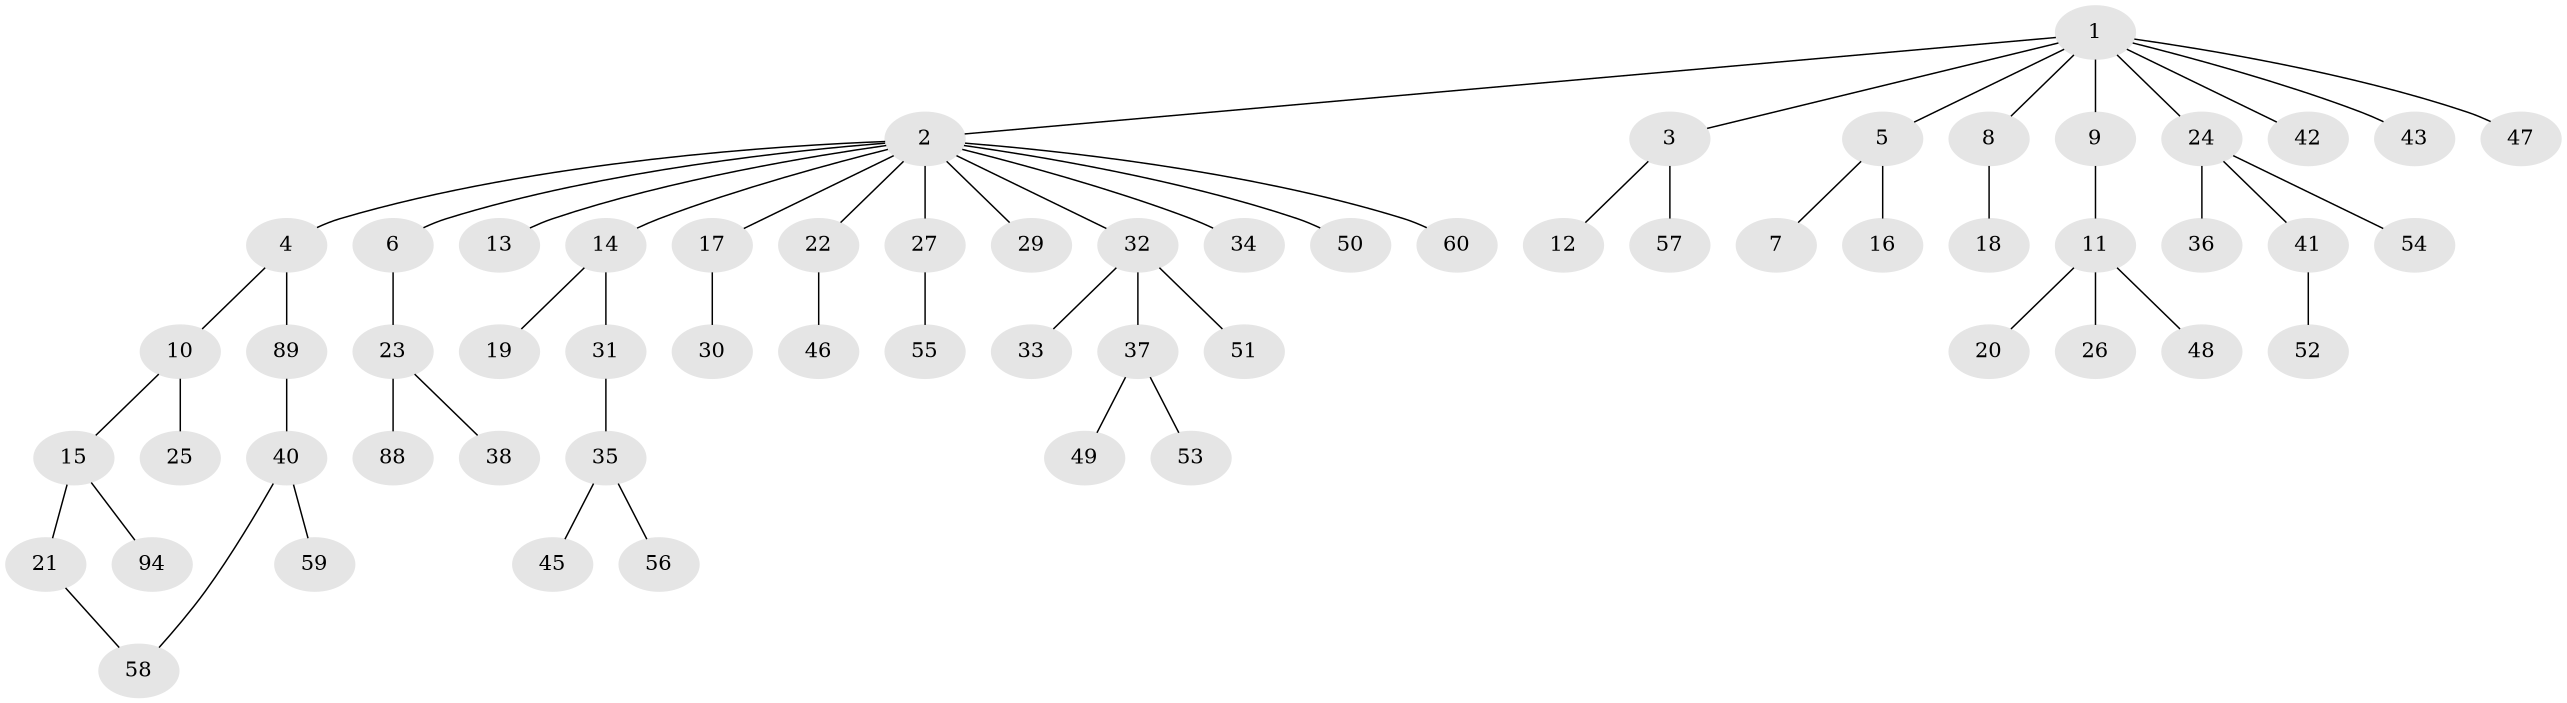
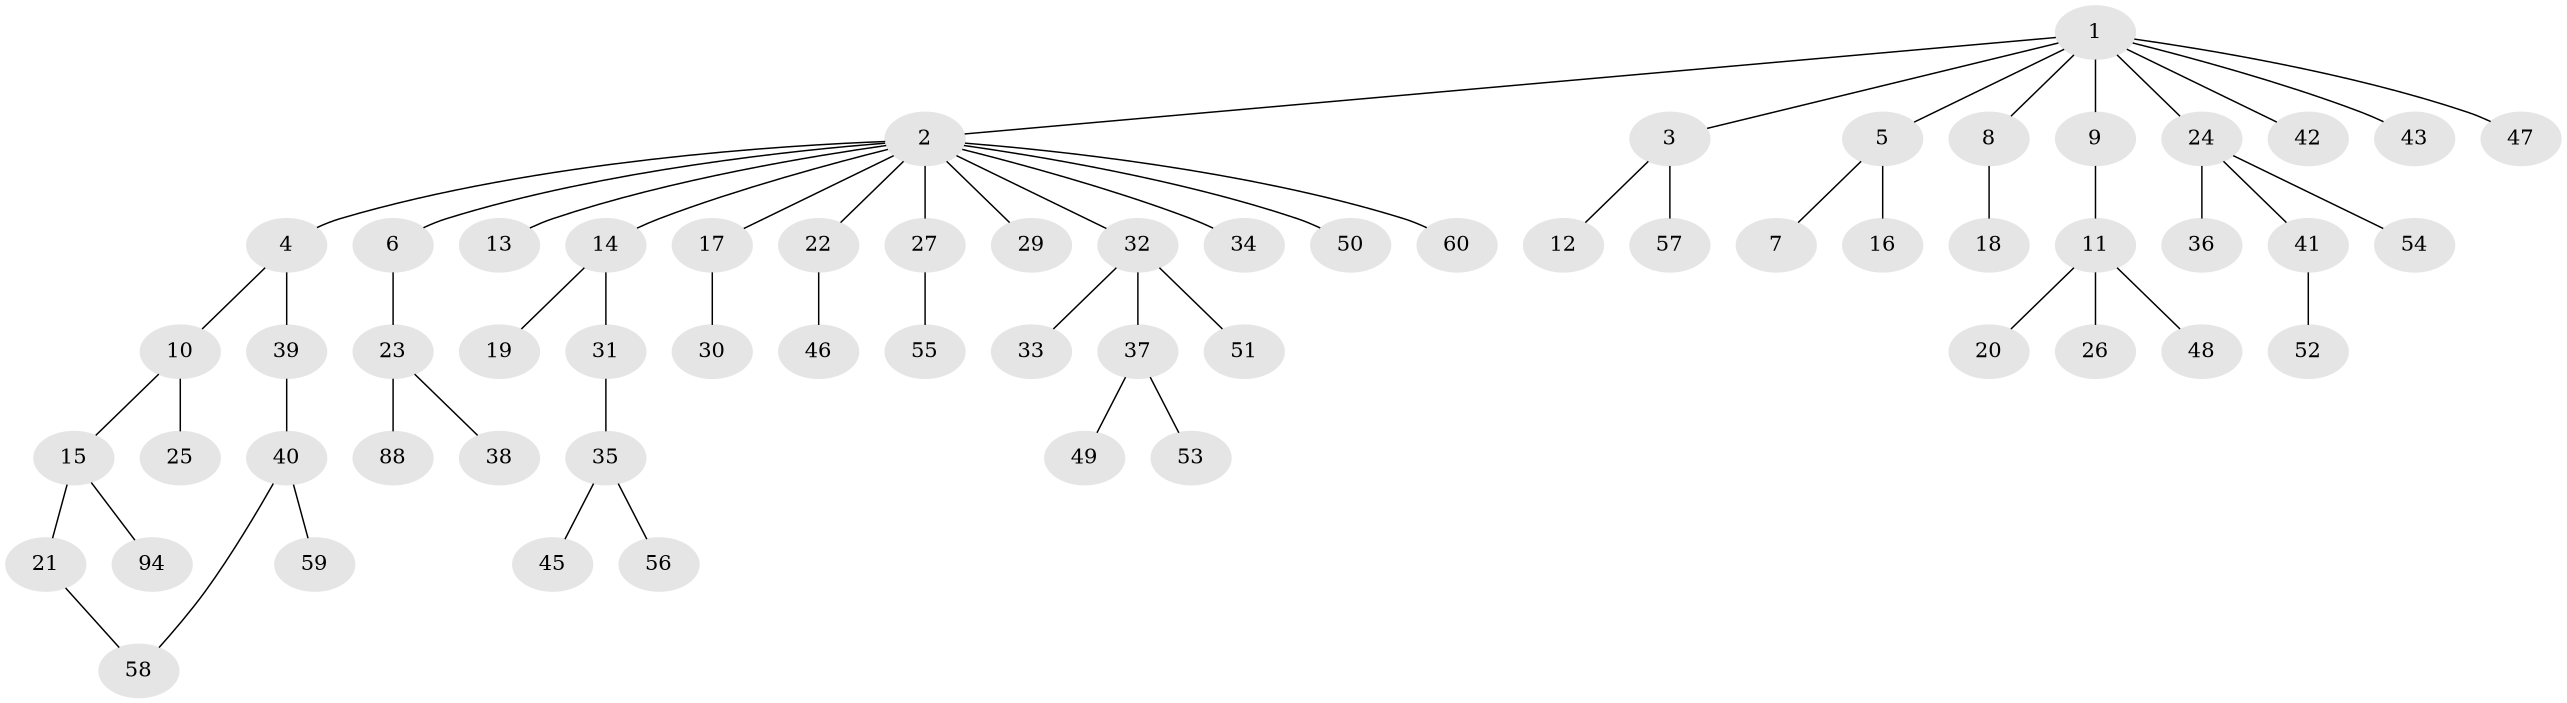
node "89": label "89" -> "39"
